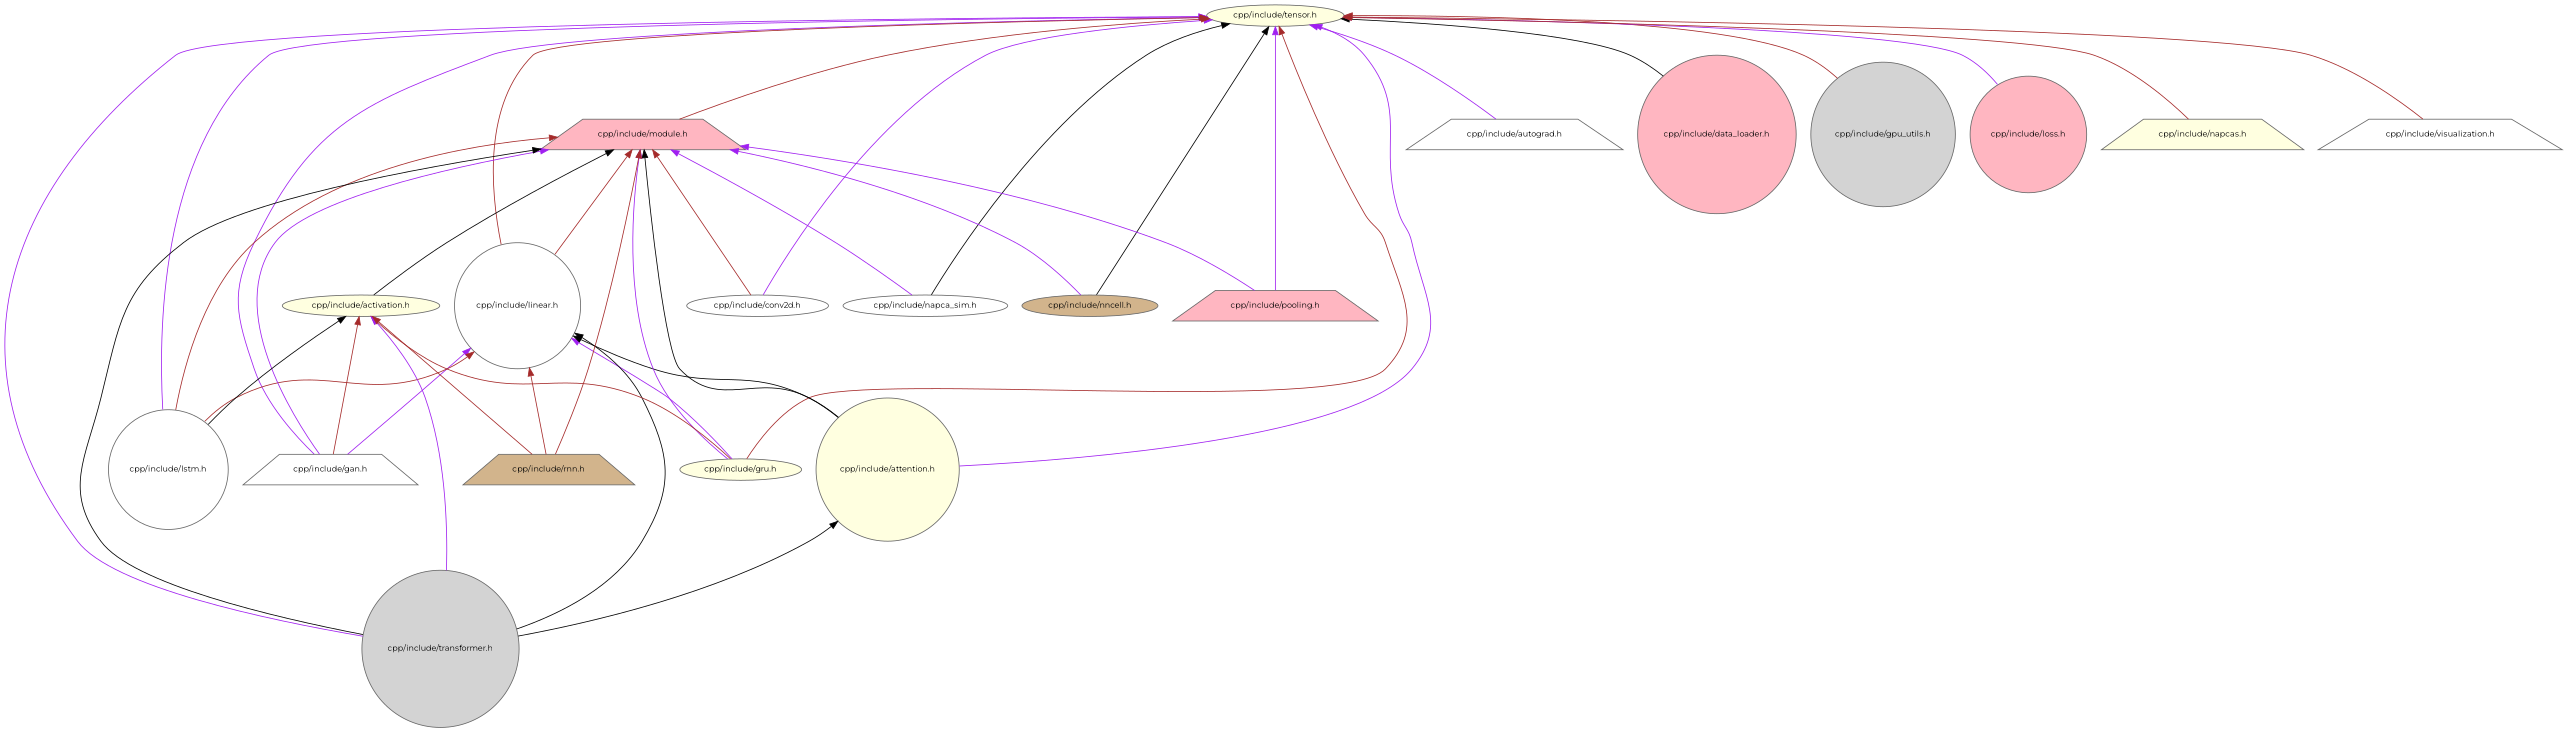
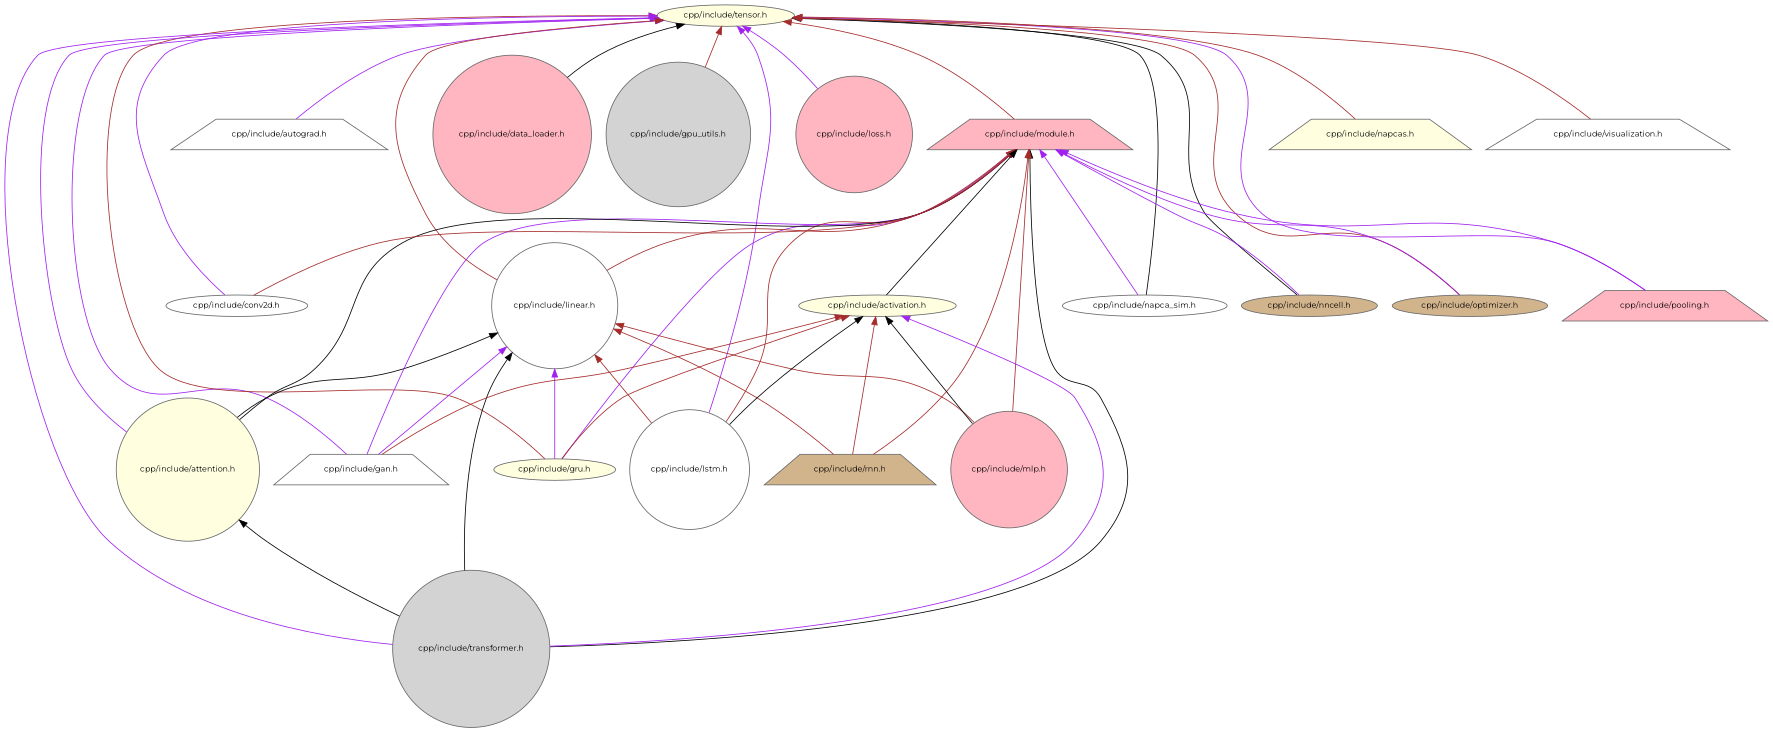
node "cpp/include/optimizer.h": added
node "cpp/include/mlp.h": added
